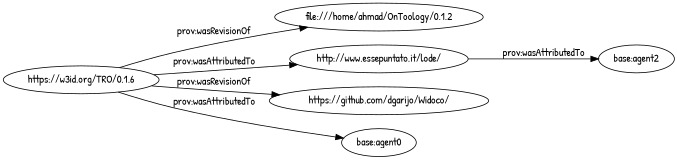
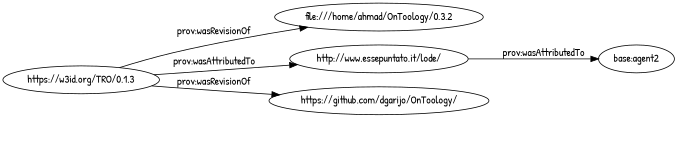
node "file:///home/ahmad/OnToology/0.1.2": label "file:///home/ahmad/OnToology/0.1.2" -> "file:///home/ahmad/OnToology/0.3.2"
node "https://w3id.org/TRO/0.1.6": label "https://w3id.org/TRO/0.1.6" -> "https://w3id.org/TRO/0.1.3"
node "https://github.com/dgarijo/Widoco/": label "https://github.com/dgarijo/Widoco/" -> "https://github.com/dgarijo/OnToology/"
node "base:agent0": removed
